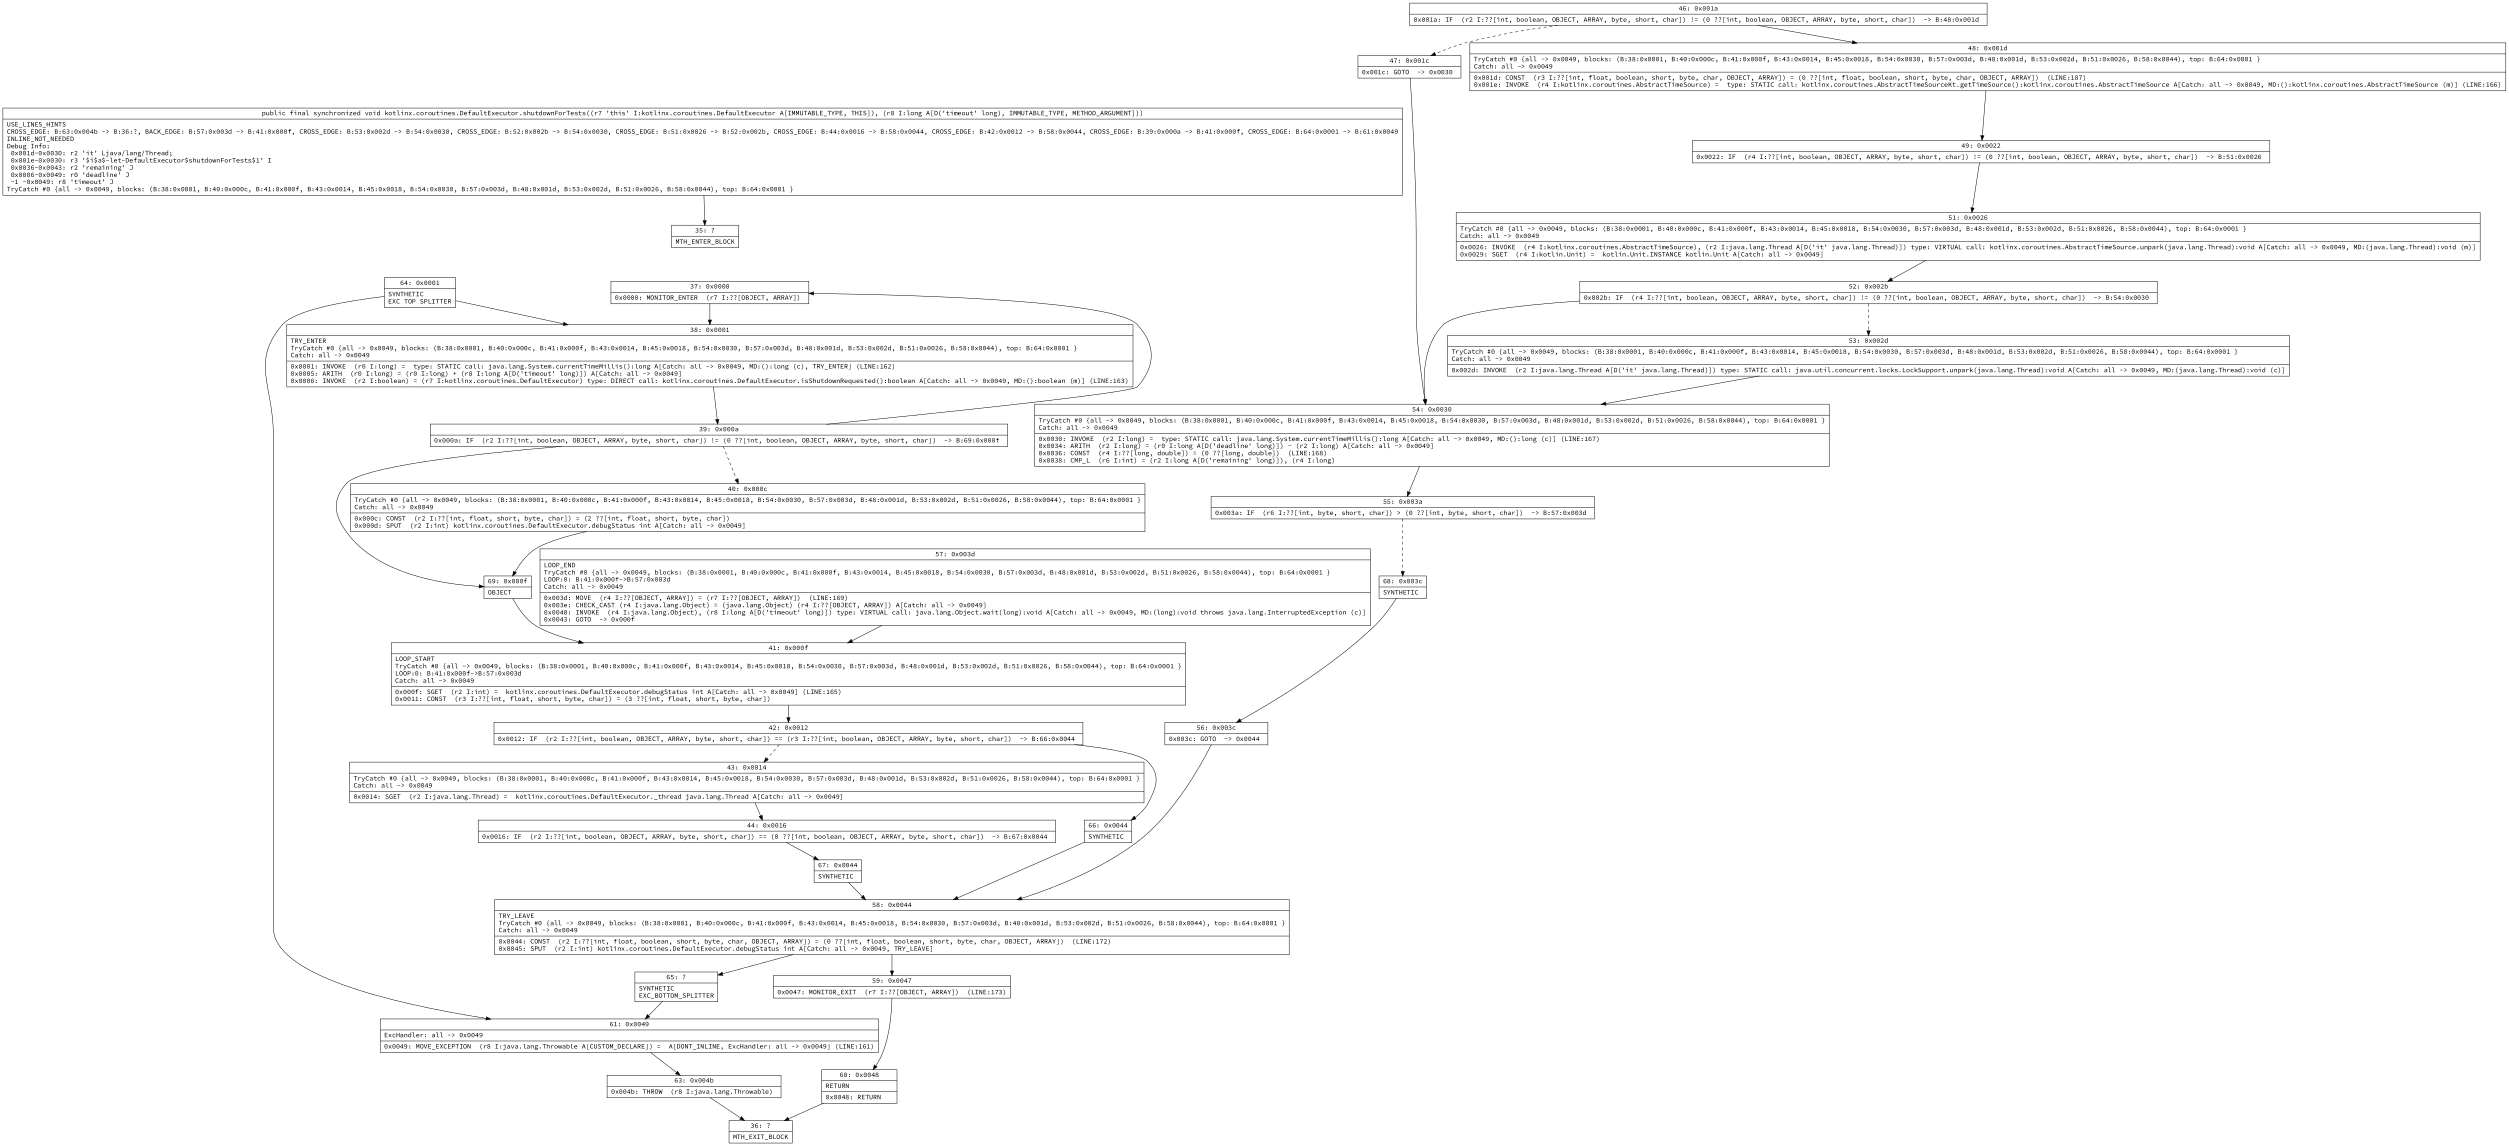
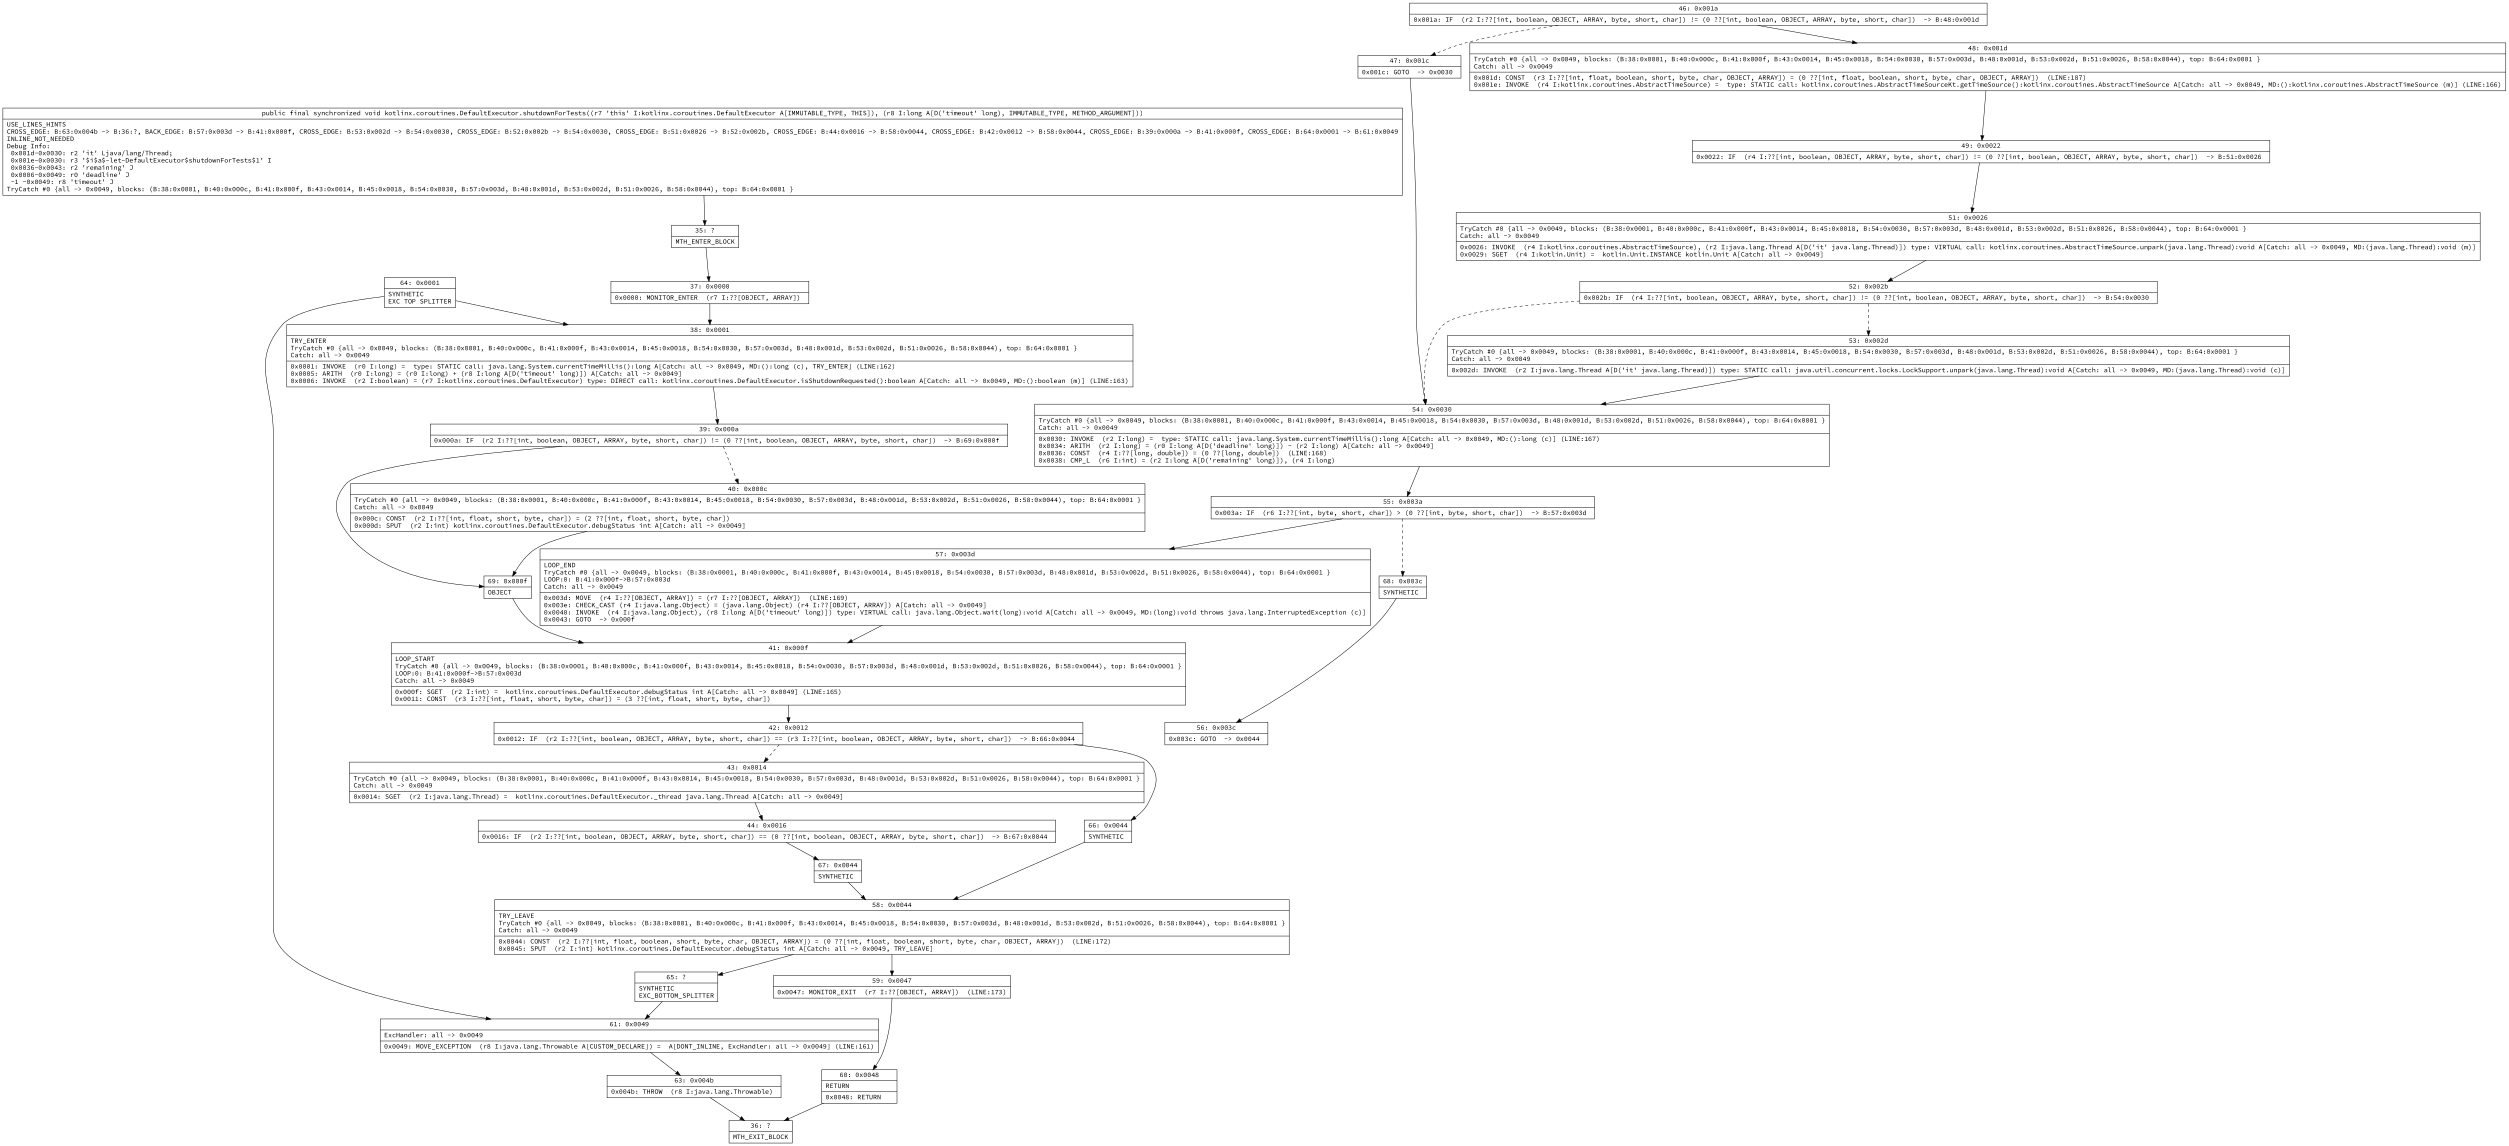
edge "52: 0x002b" -> "54: 0x0030": style solid -> dashed
edge "39: 0x000a" -> "37: 0x0000": now "35: ?" -> "37: 0x0000"
edge "55: 0x003a" -> "57: 0x003d": added
edge "56: 0x003c" -> "58: 0x0044": removed
